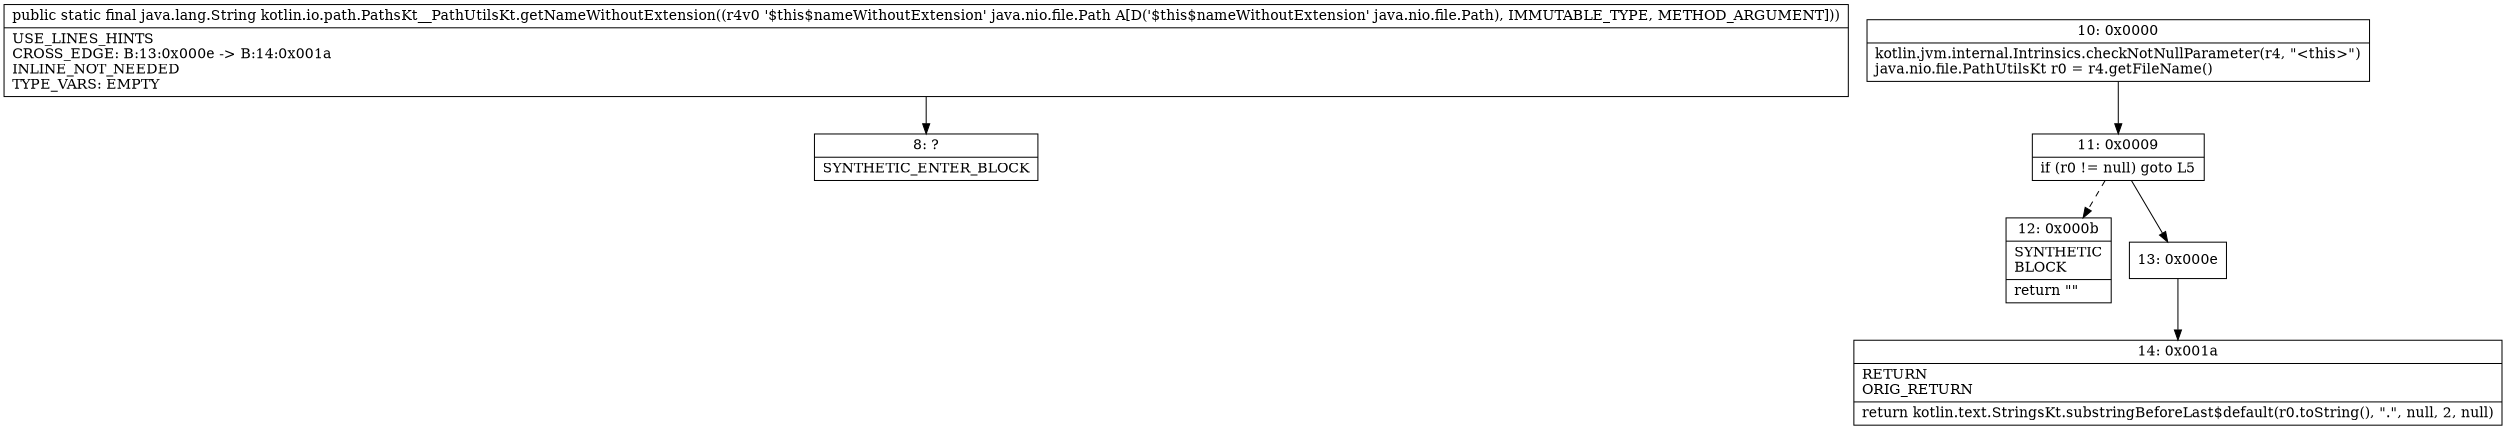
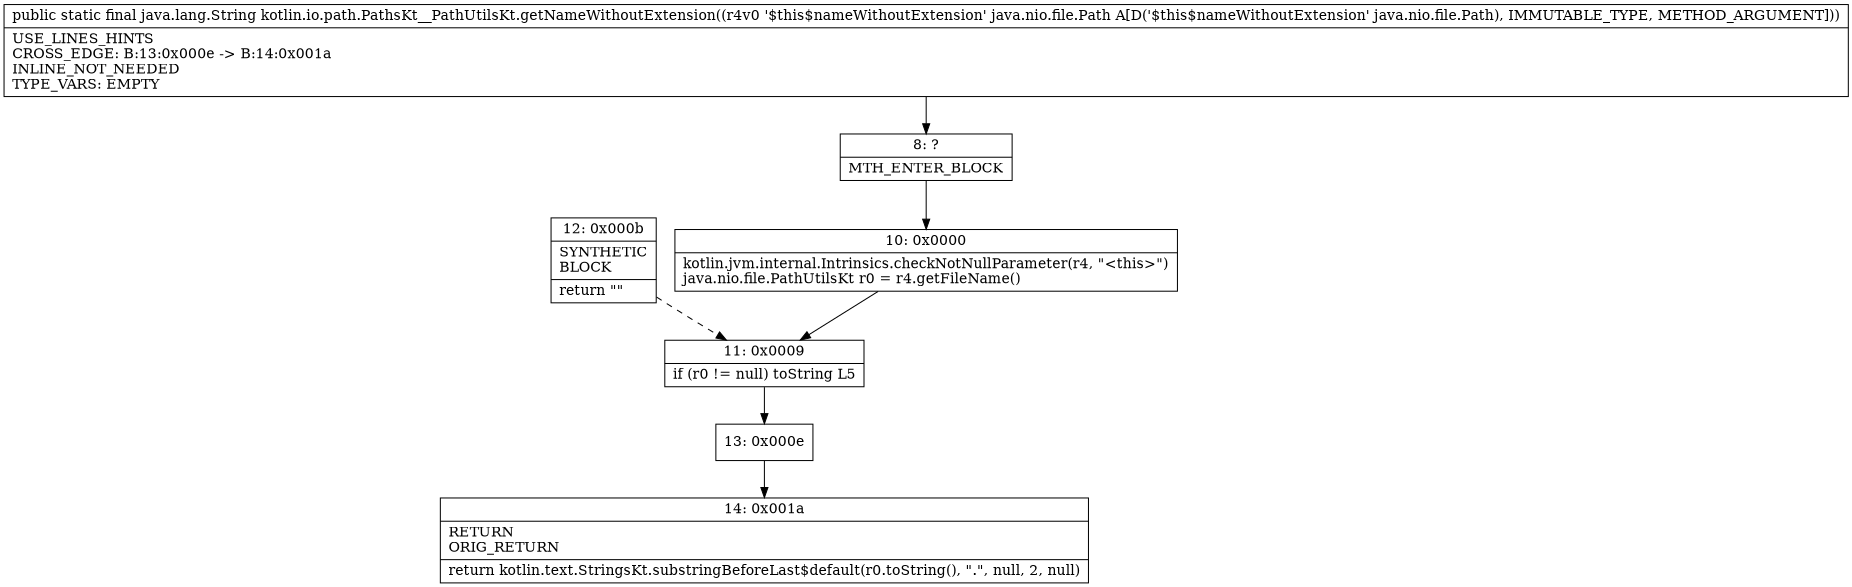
node "8: ?": text "SYNTHETIC_ENTER_BLOCK" -> "MTH_ENTER_BLOCK"
node "11: 0x0009": text "if (r0 != null) goto L5" -> "if (r0 != null) toString L5"
edge "11: 0x0009" -> "12: 0x000b": reversed
edge "8: ?" -> "10: 0x0000": added
